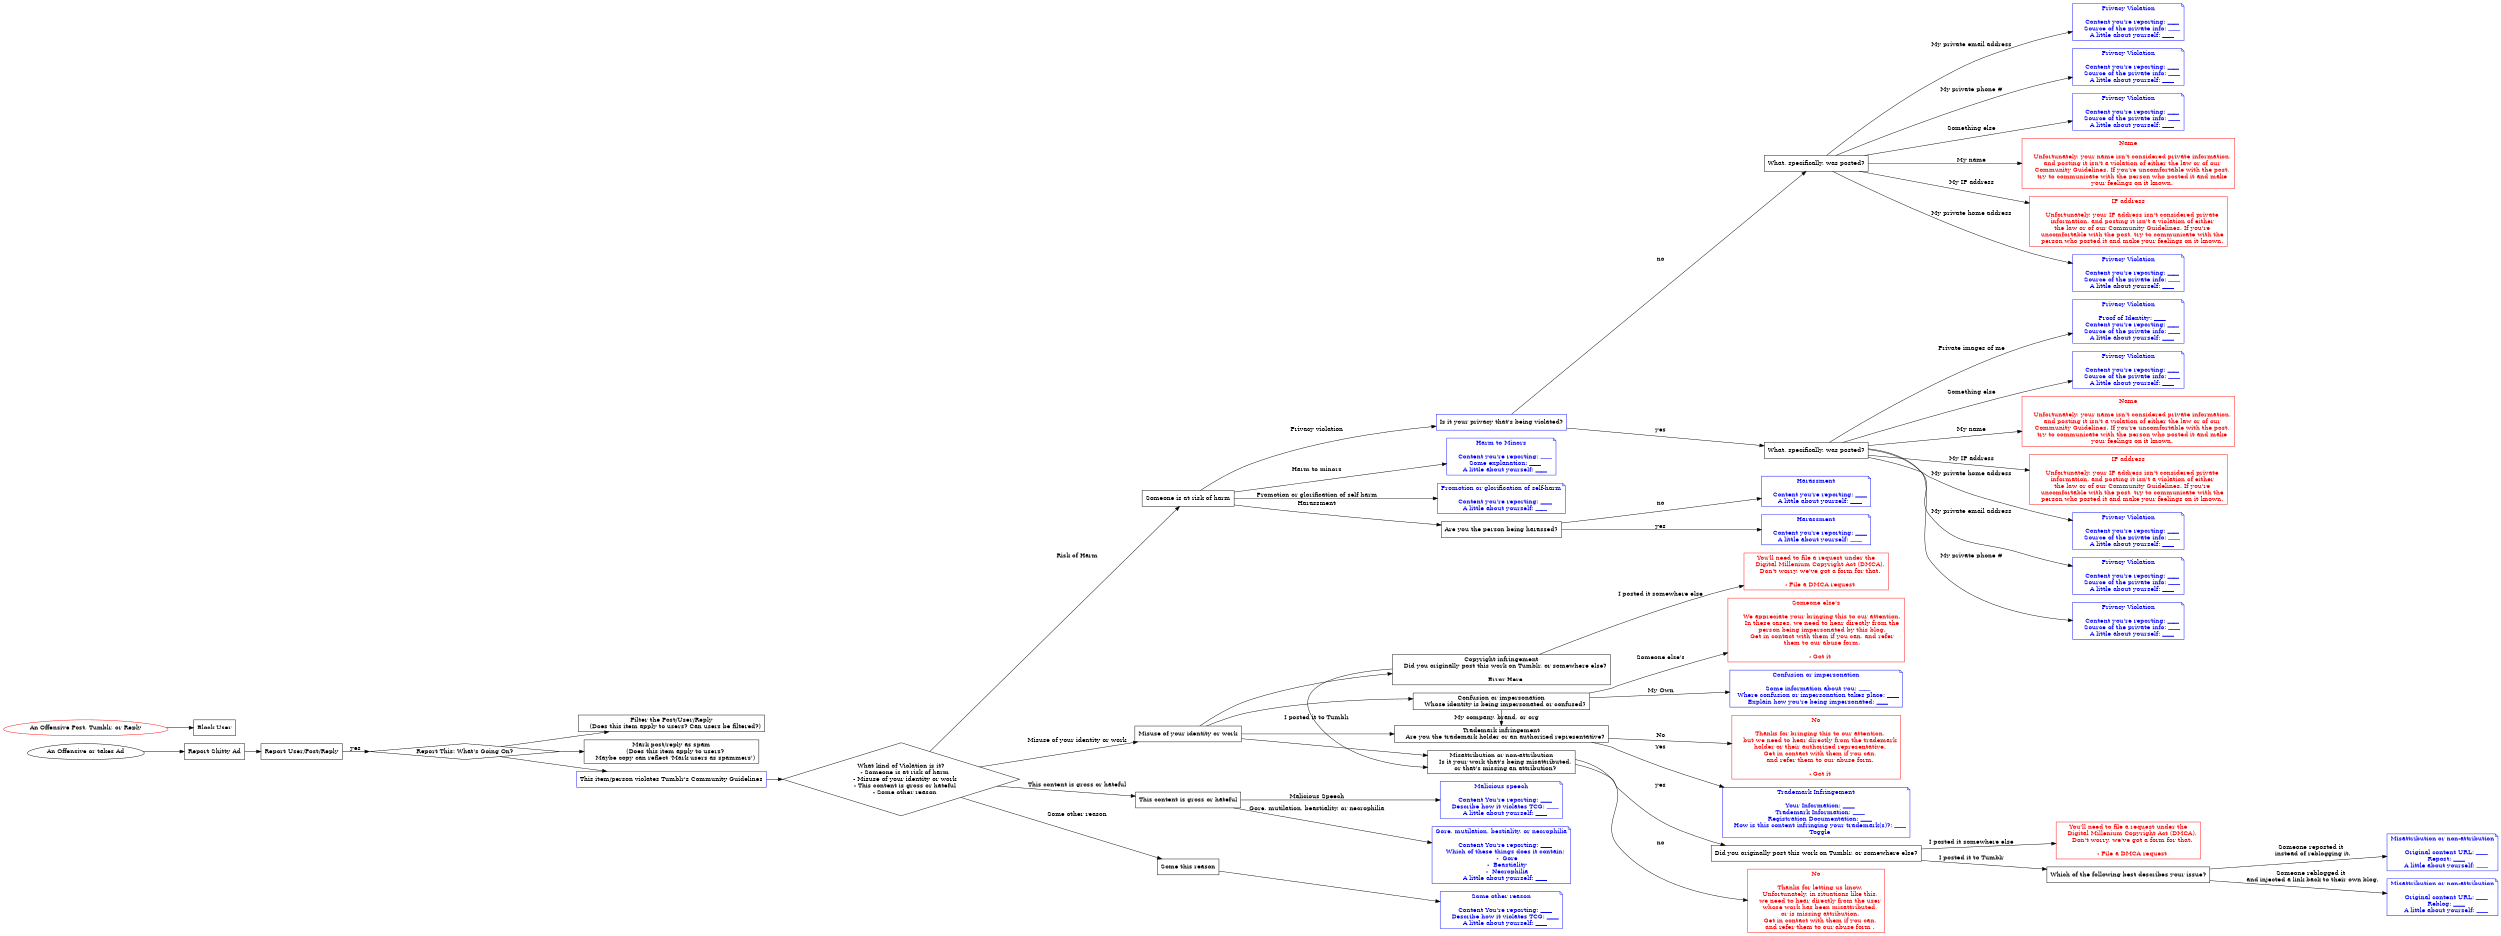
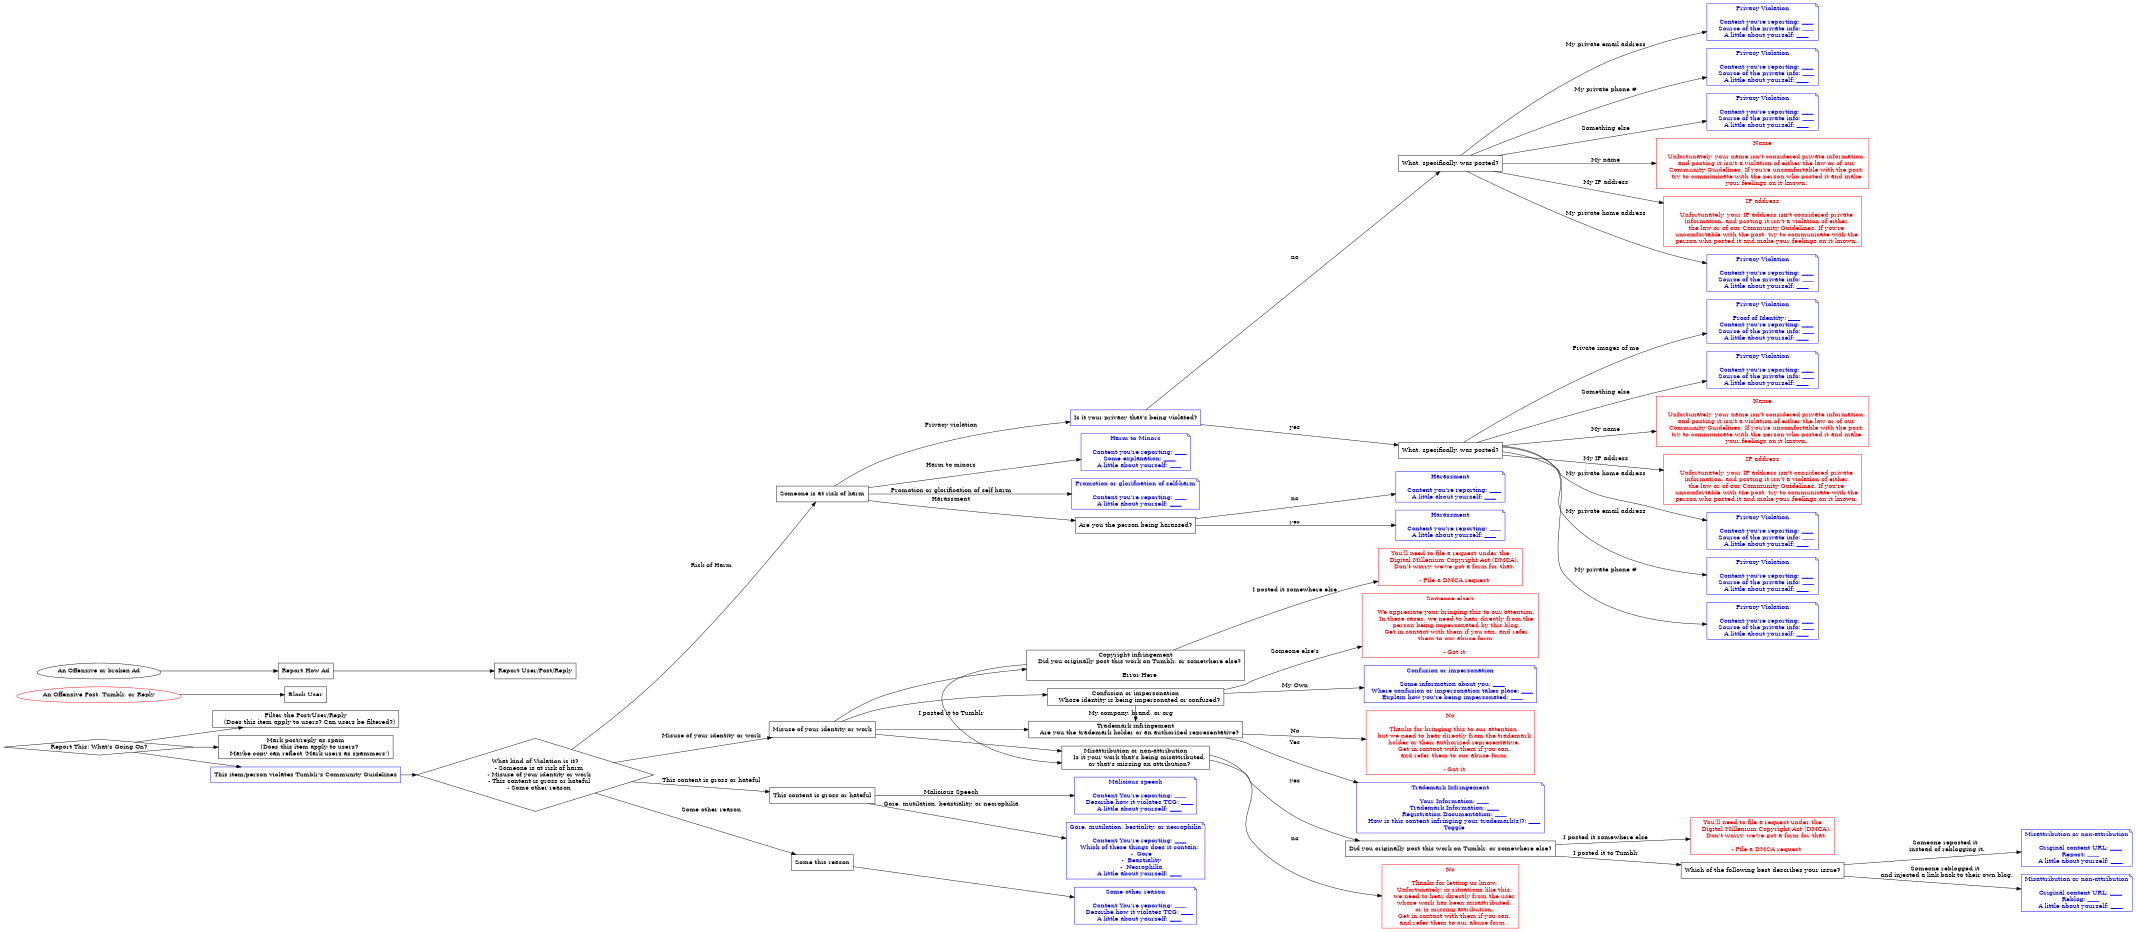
node "An Offensive or takes Ad": label "An Offensive or takes Ad" -> "An Offensive or broken Ad"
node "Report Shitty Ad": label "Report Shitty Ad" -> "Report How Ad"
edge "Report User/Post/Reply" -> "Report This: What's Going On?": removed, label "yes"
